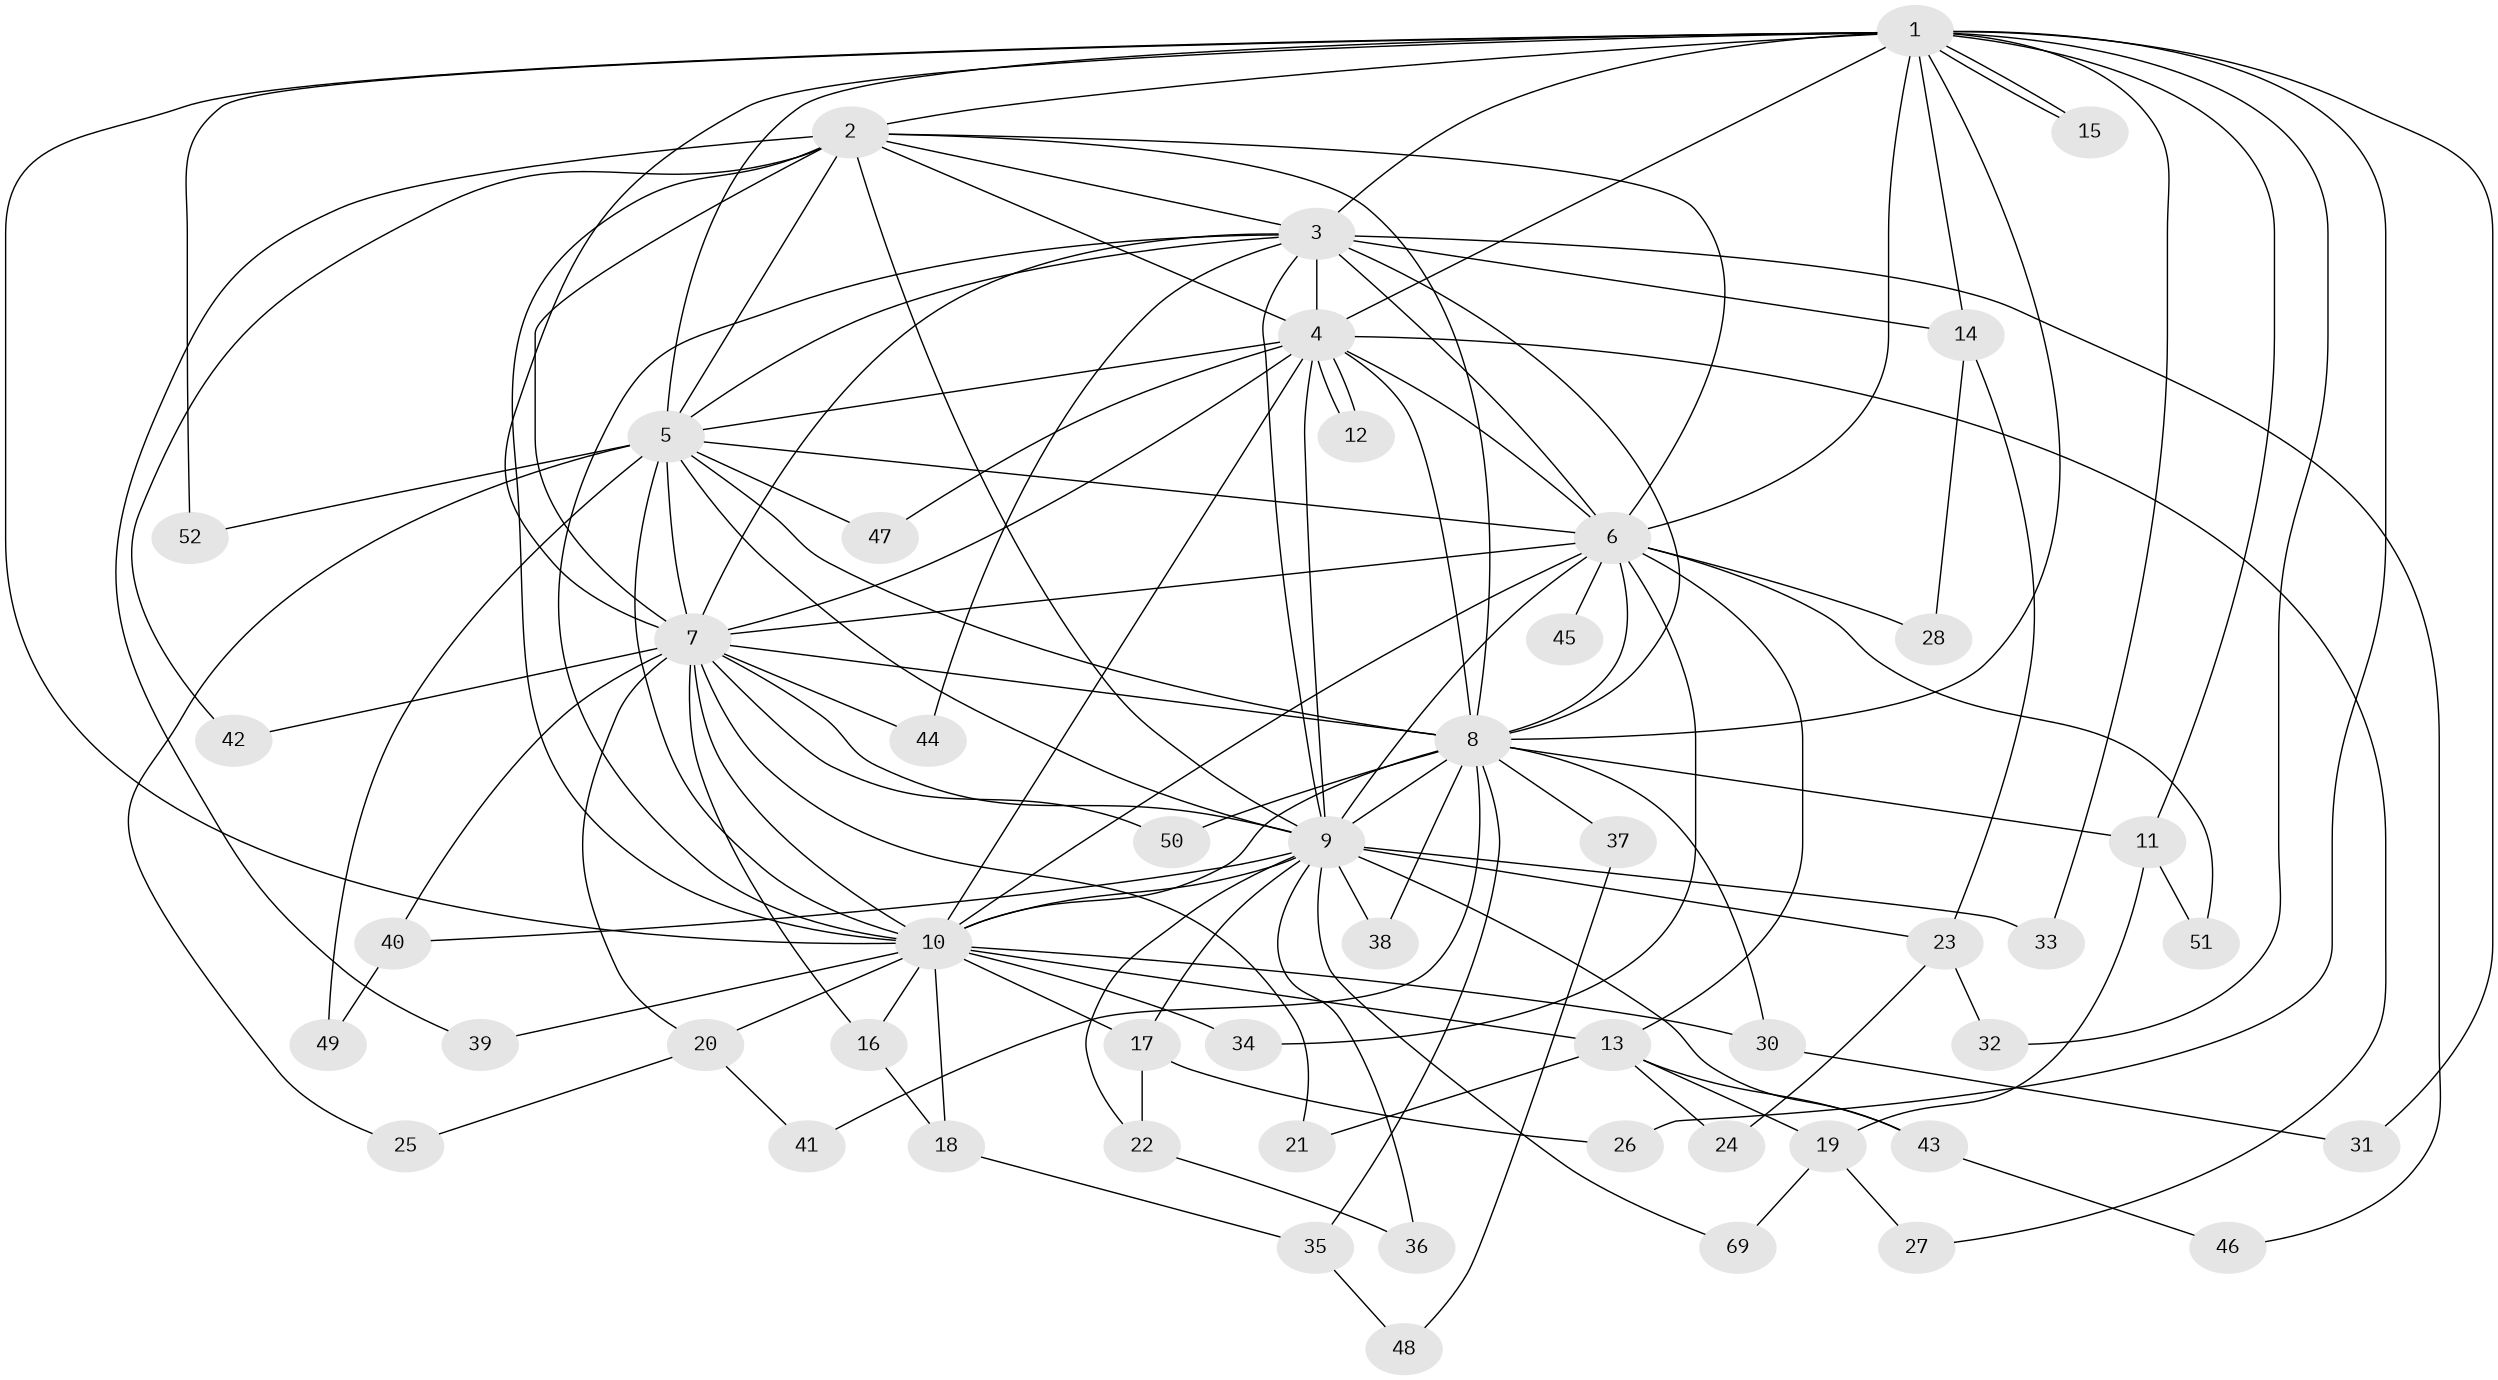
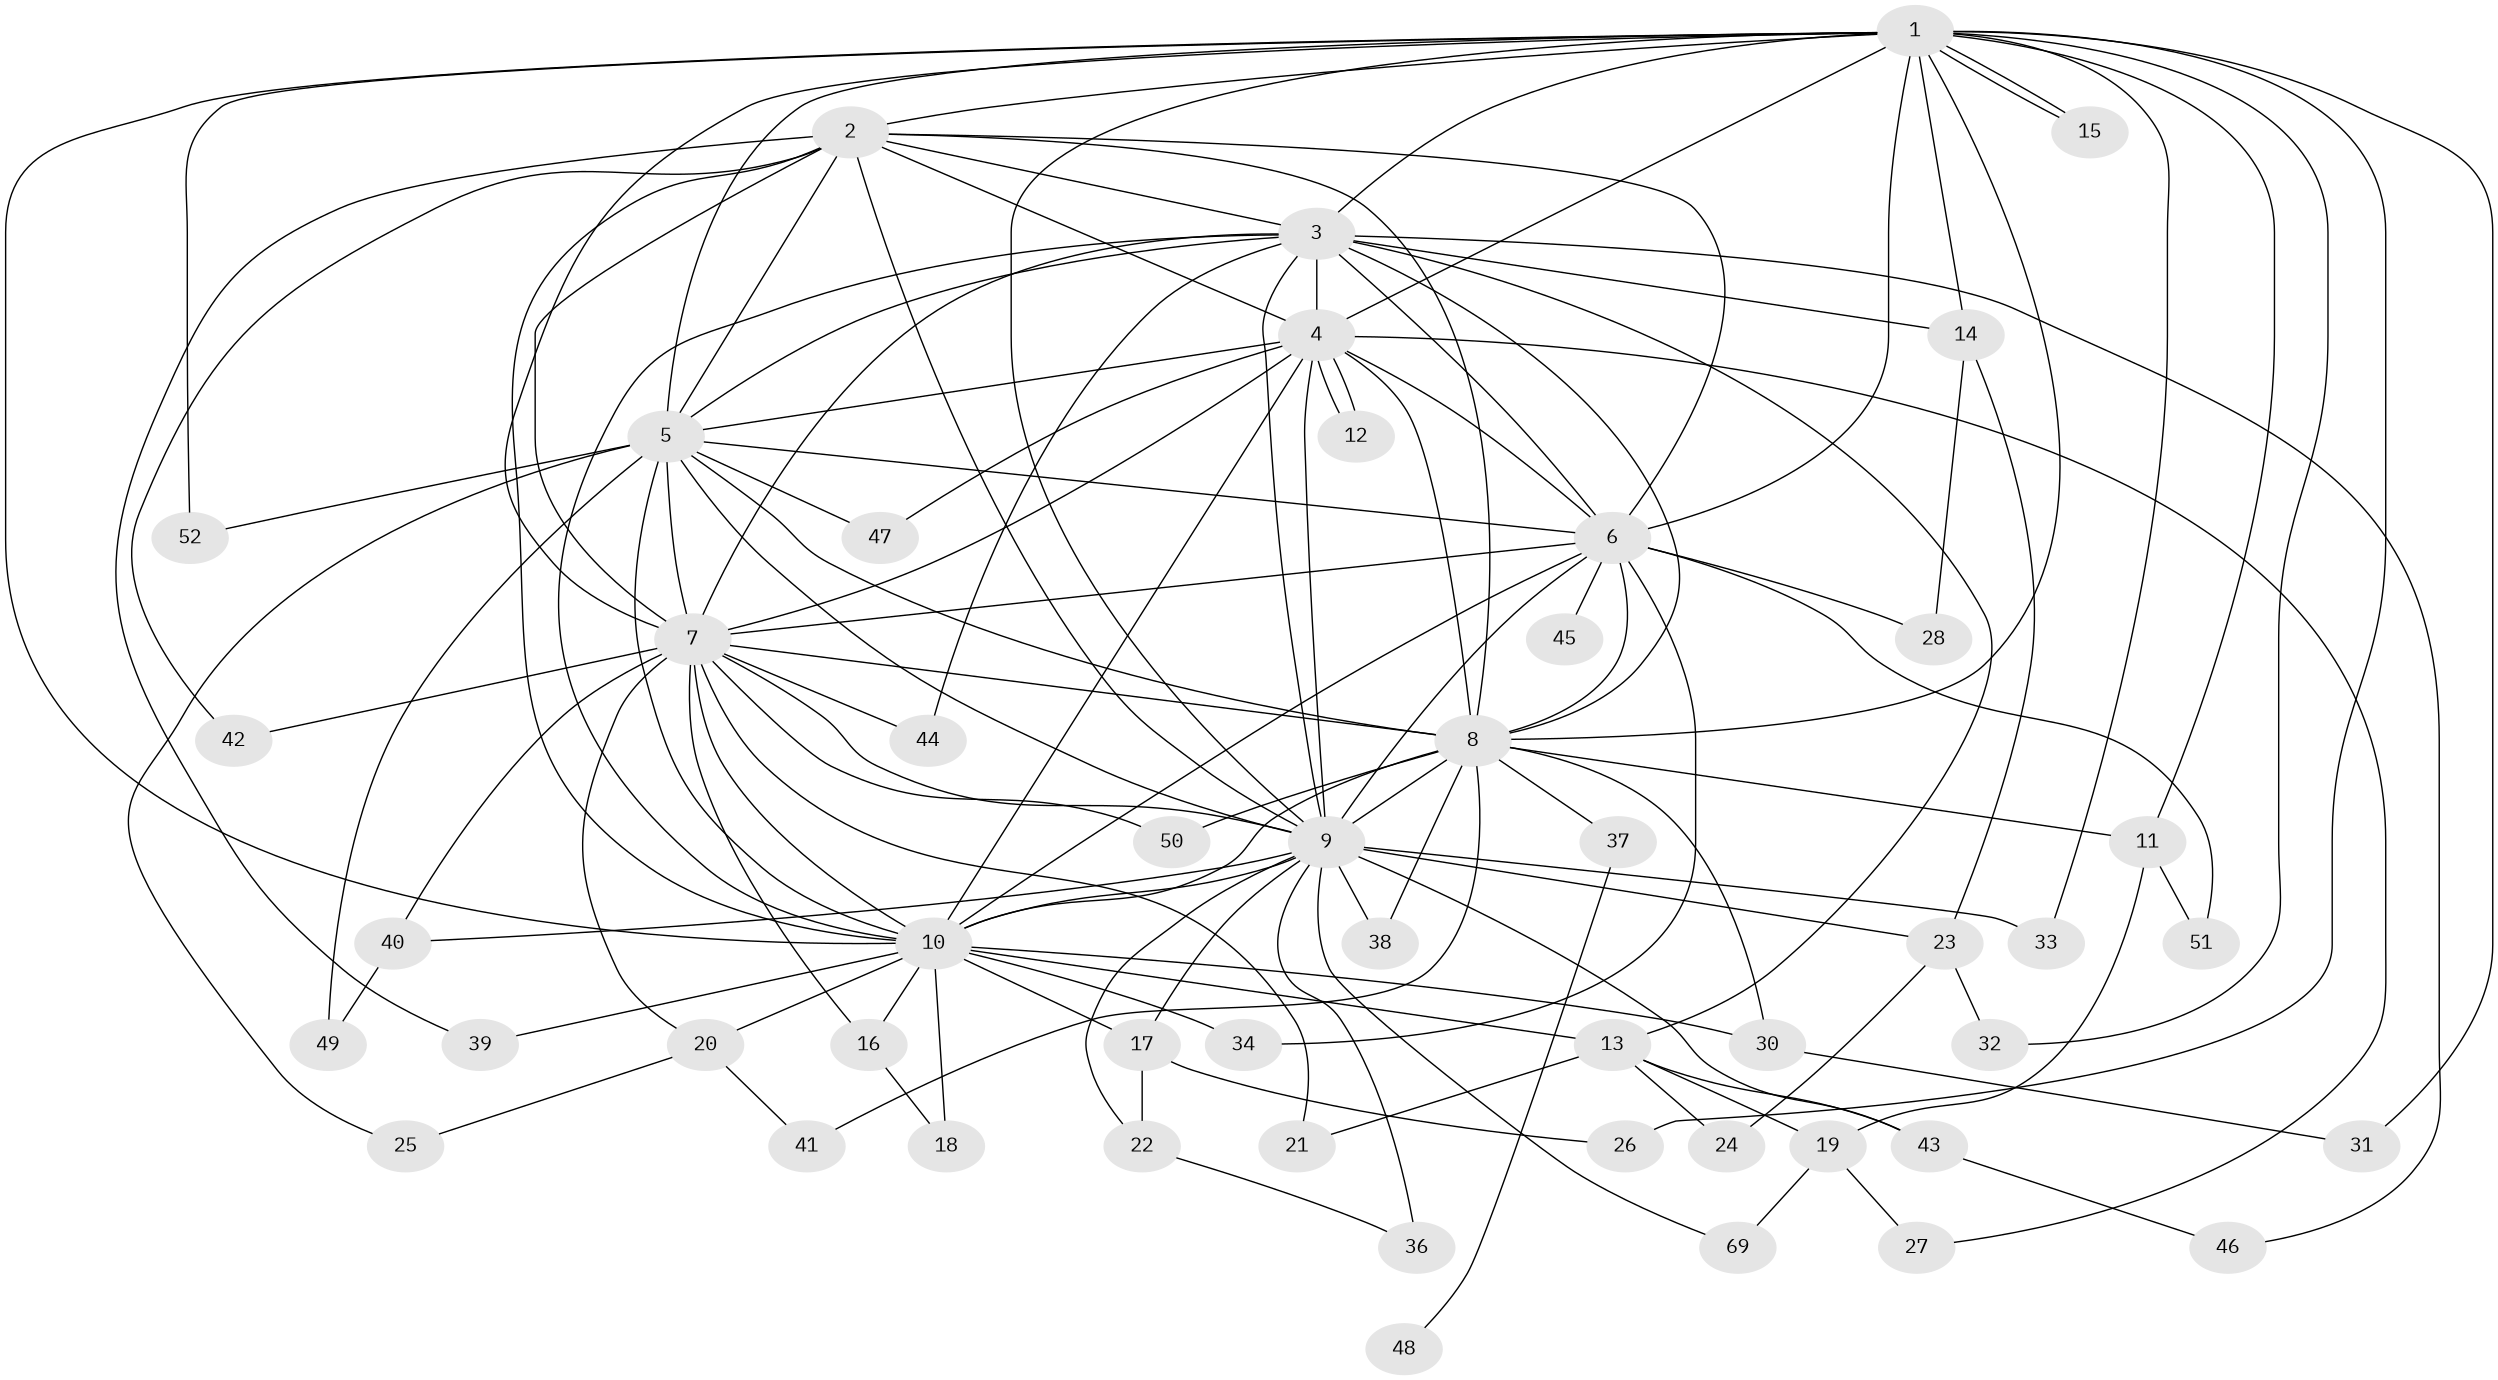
edge "1" -- "9": added
edge "6" -- "13": now "3" -- "13"
node "35": removed
